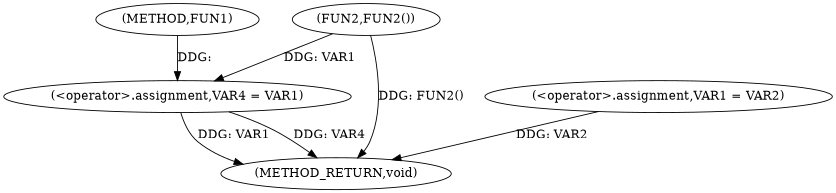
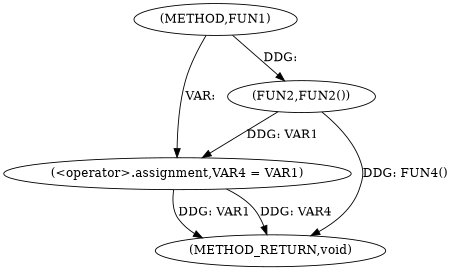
edge "(METHOD,FUN1)" -> "(FUN2,FUN2())": added, label "DDG:"
edge "(METHOD,FUN1)" -> "(<operator>.assignment,VAR4 = VAR1)": label "DDG: " -> "VAR: "
edge "(FUN2,FUN2())" -> "(METHOD_RETURN,void)": label "DDG: FUN2()" -> "DDG: FUN4()"
node "(<operator>.assignment,VAR1 = VAR2)": removed
